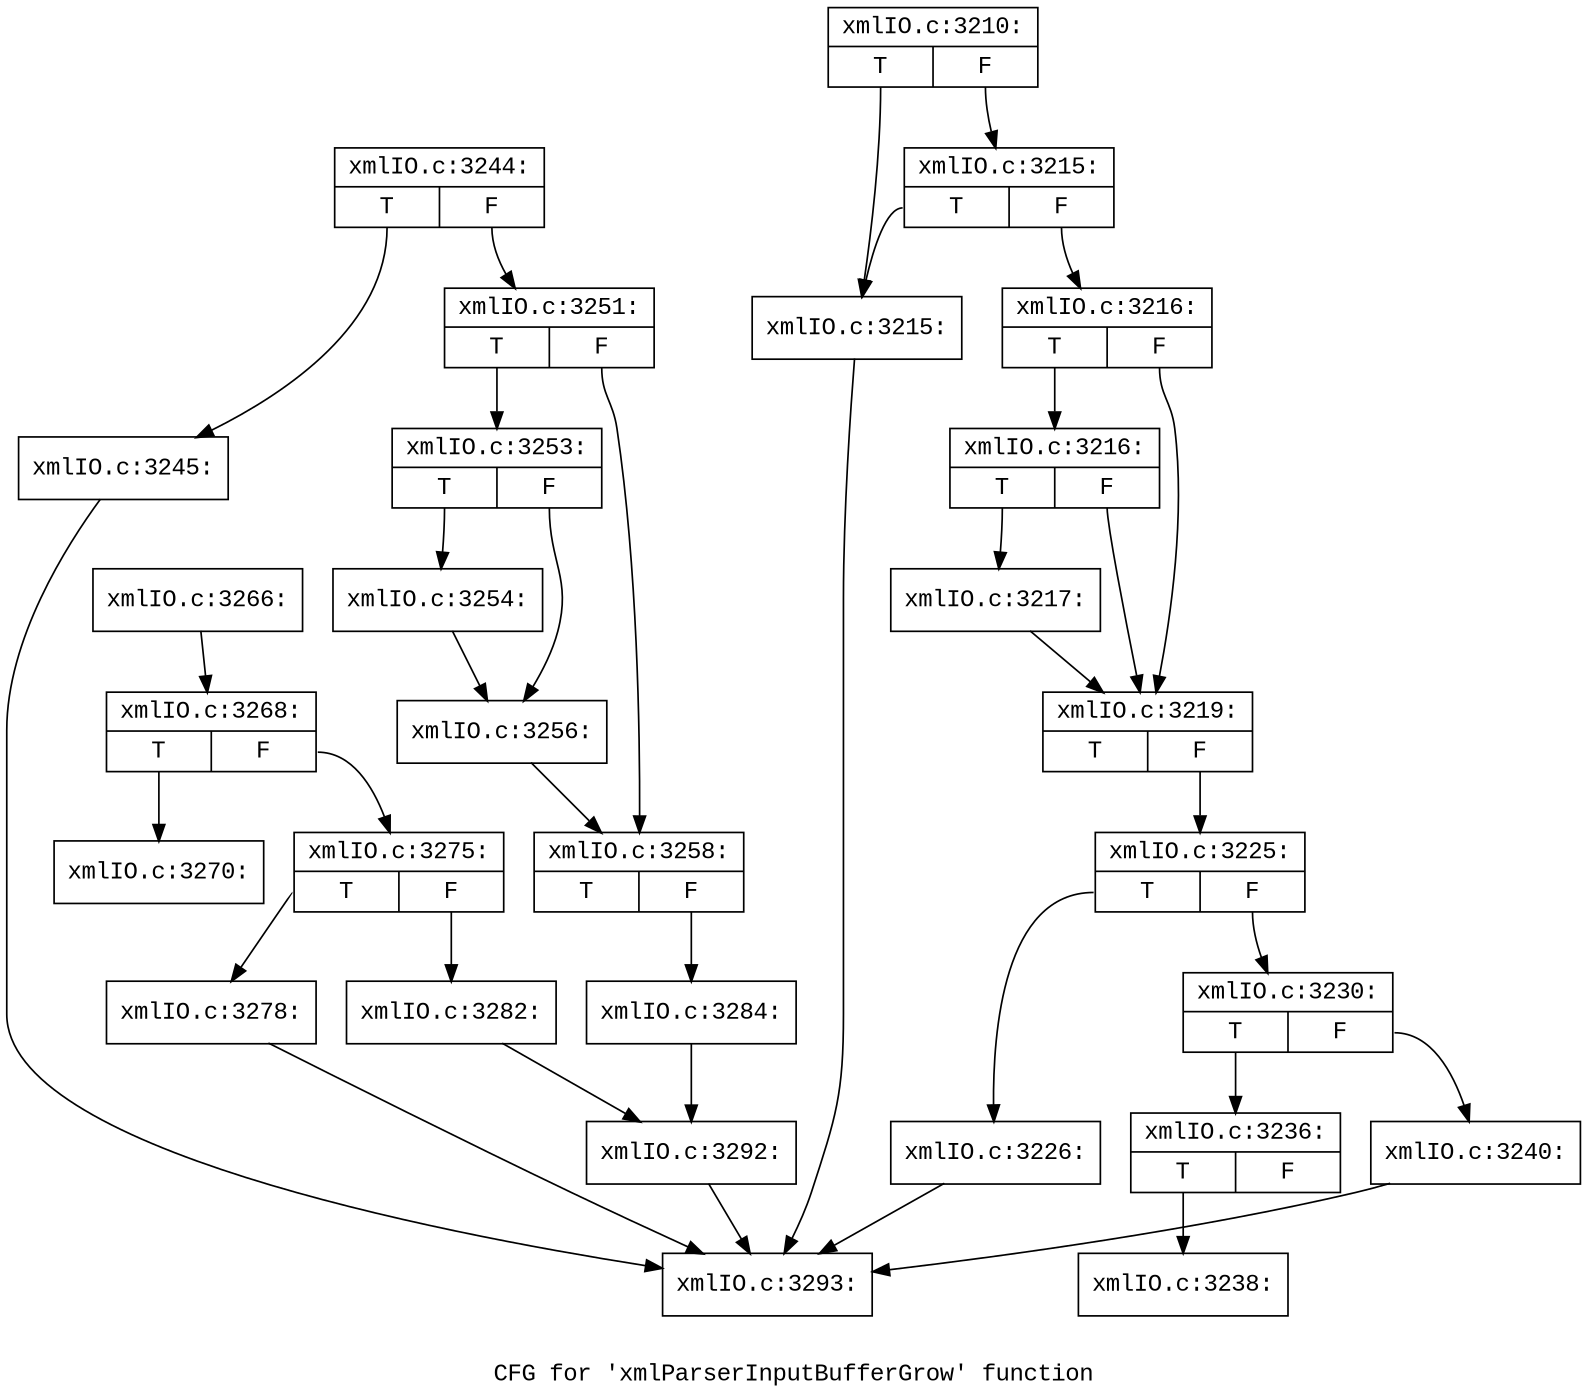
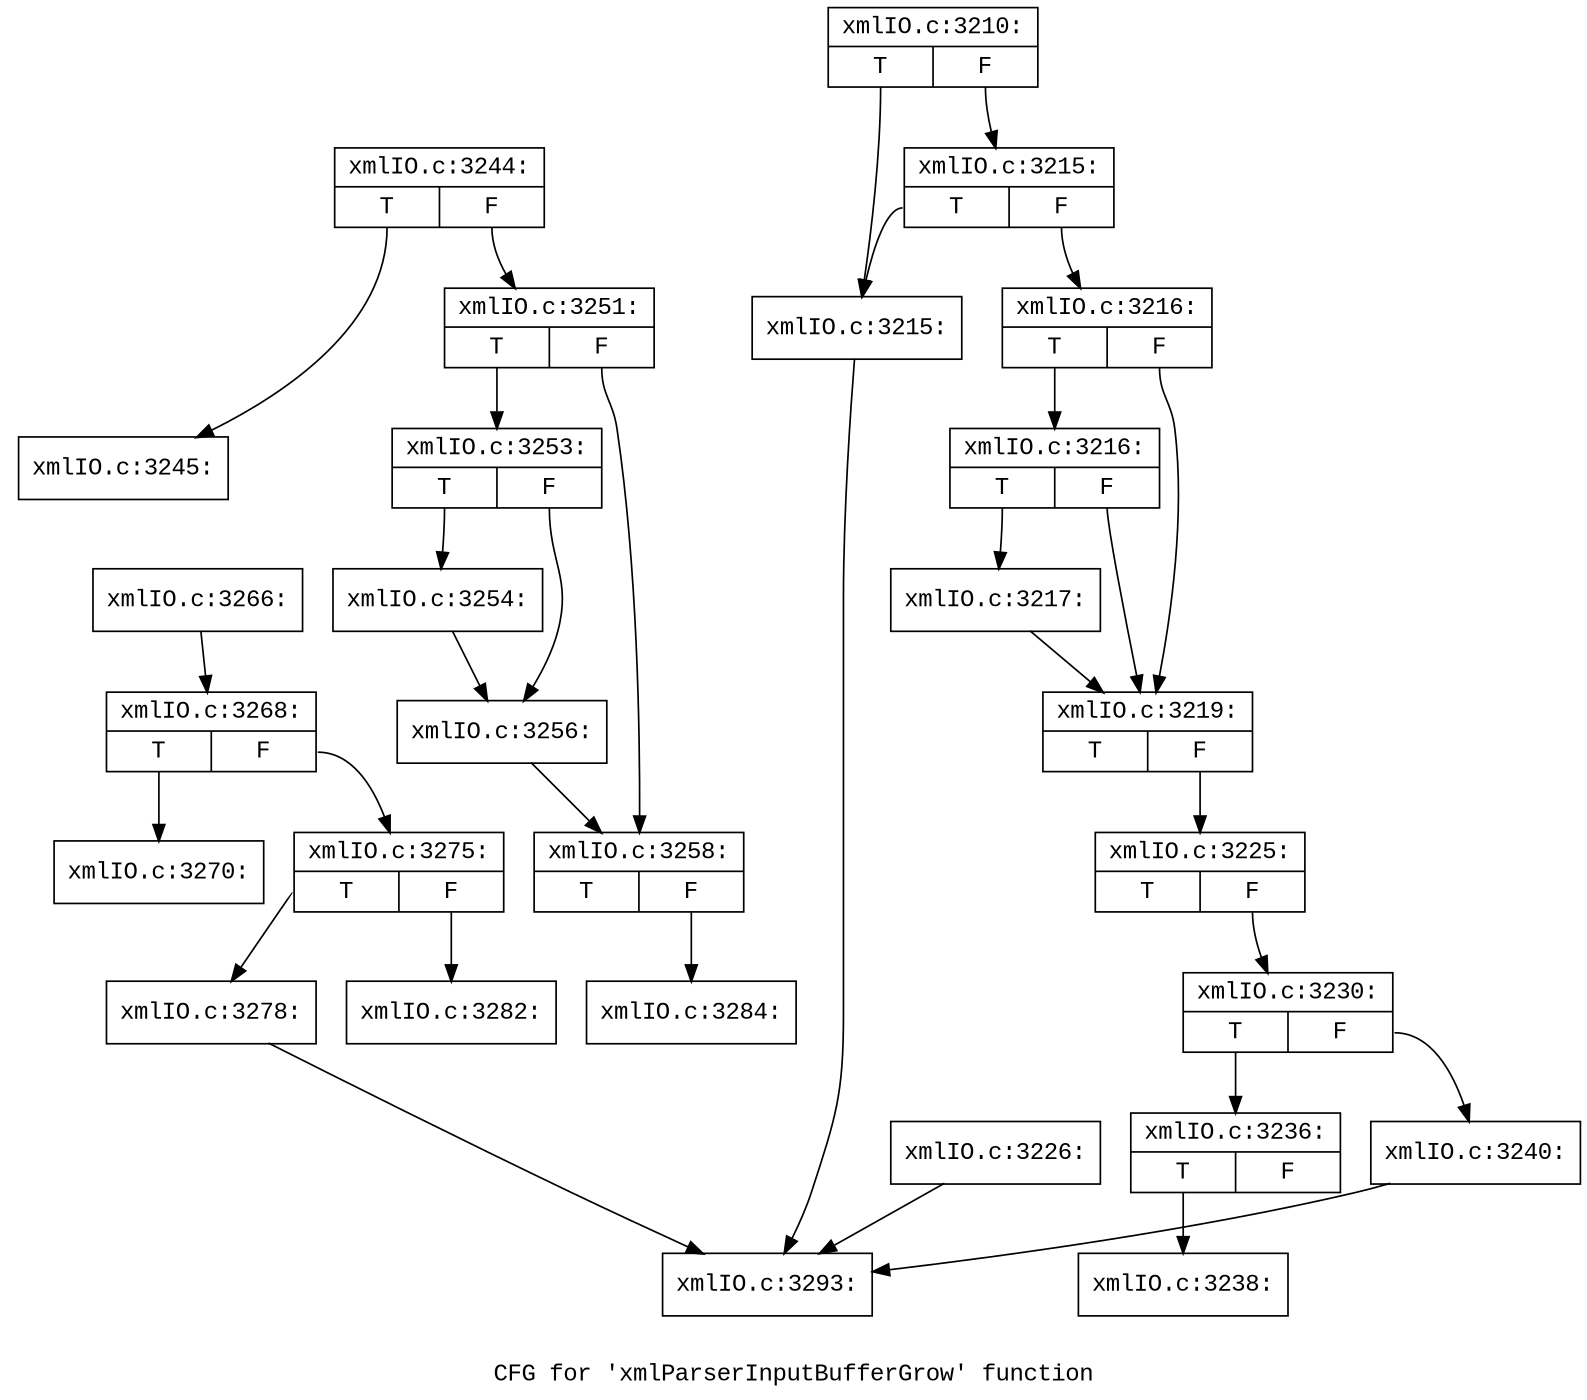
edge "xmlIO.c:3225:" -> "xmlIO.c:3226:": removed
edge "xmlIO.c:3245:" -> "xmlIO.c:3293:": removed
node "xmlIO.c:3292:": removed
